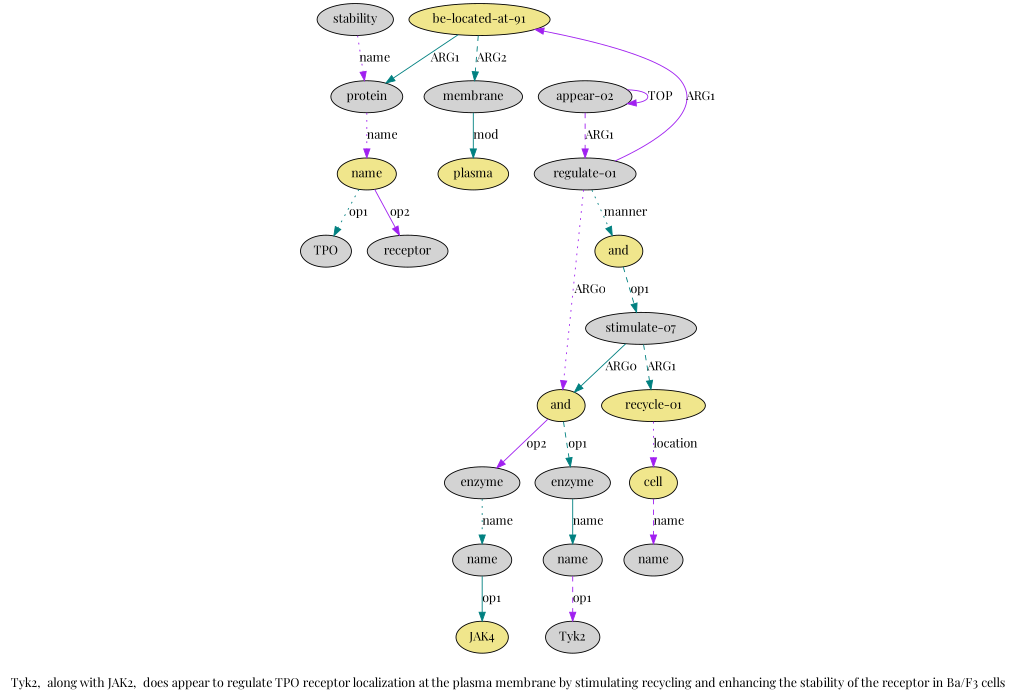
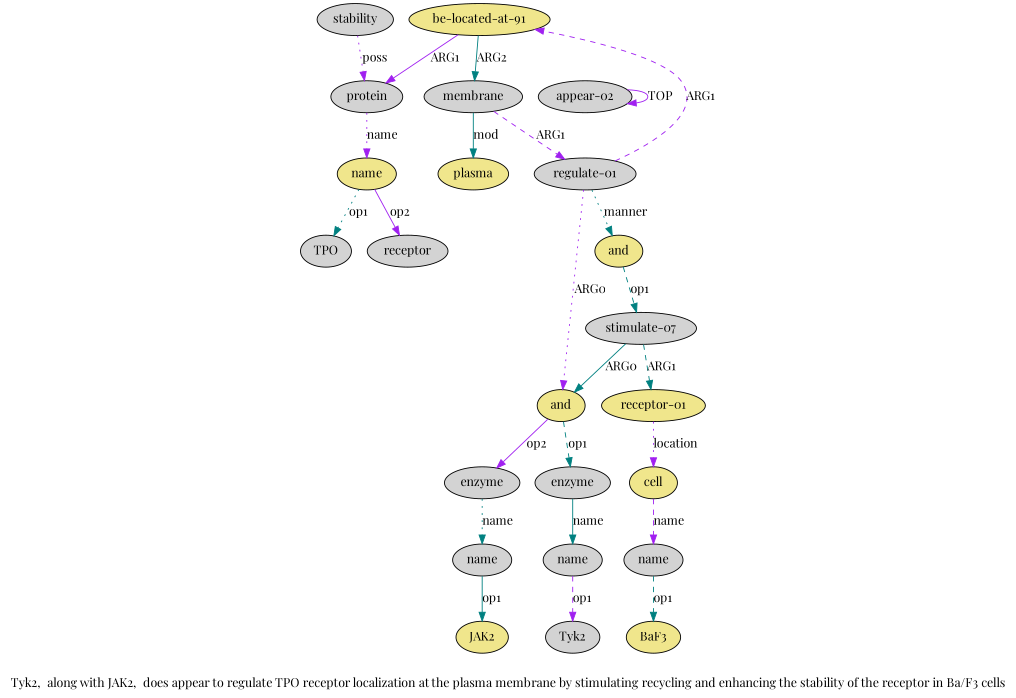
edge "be-located-at-91" -> "membrane": style dashed -> solid
edge "be-located-at-91" -> "protein": color teal -> purple
edge "stability" -> "protein": label "name" -> "poss"
edge "regulate-01" -> "be-located-at-91": style solid -> dashed
edge "appear-02" -> "regulate-01": now "membrane" -> "regulate-01"
node "recycle-01": label "recycle-01" -> "receptor-01"
node "JAK4": label "JAK4" -> "JAK2"
node "BaF3": added
